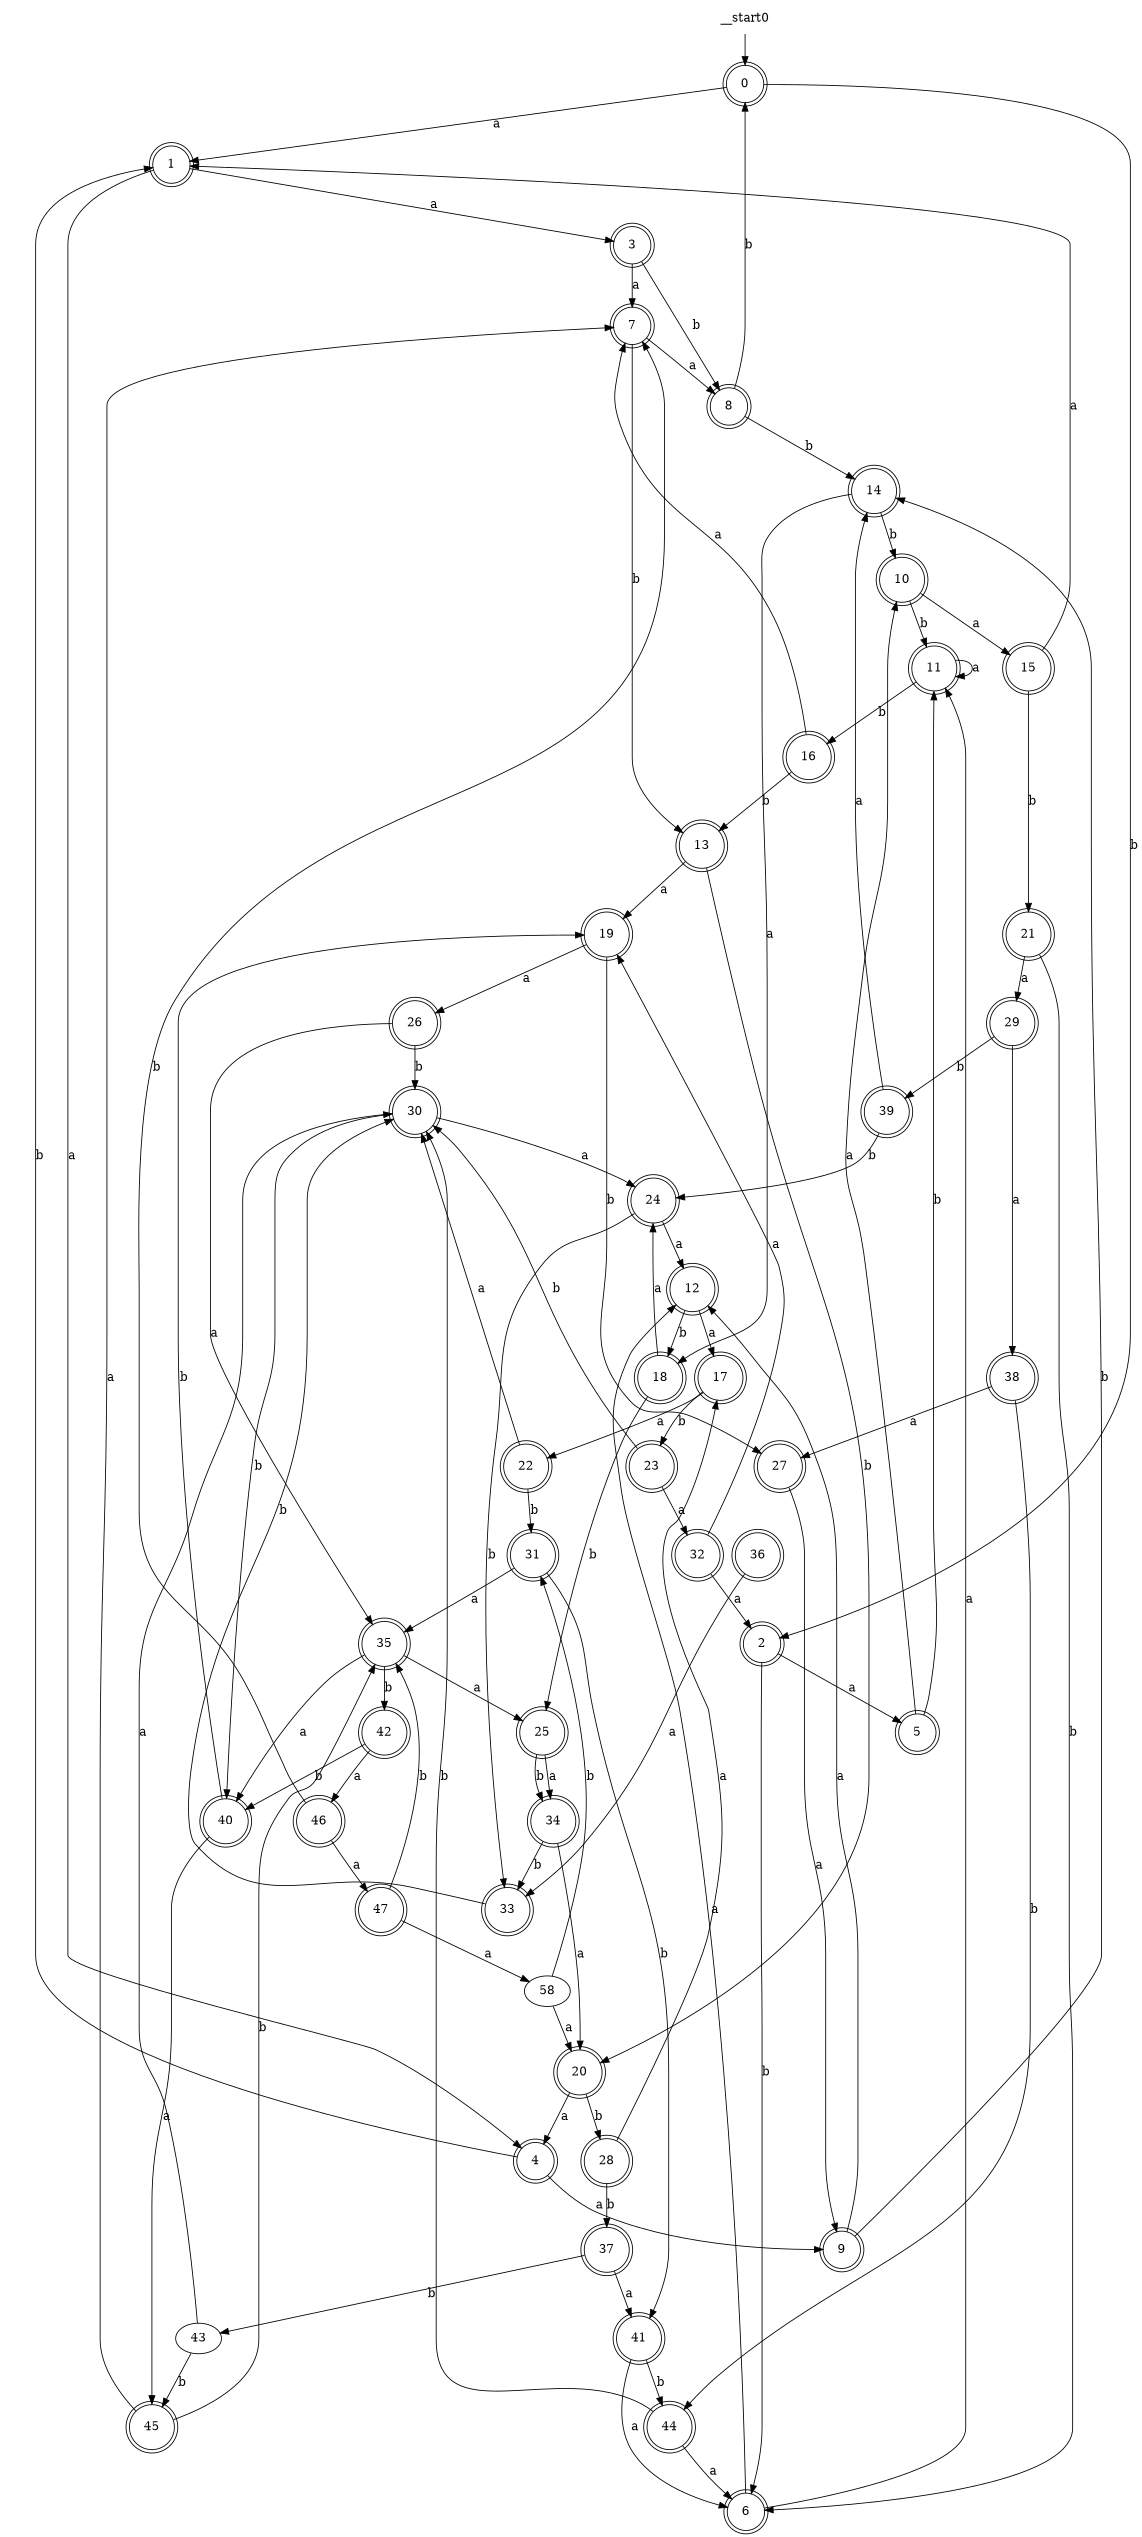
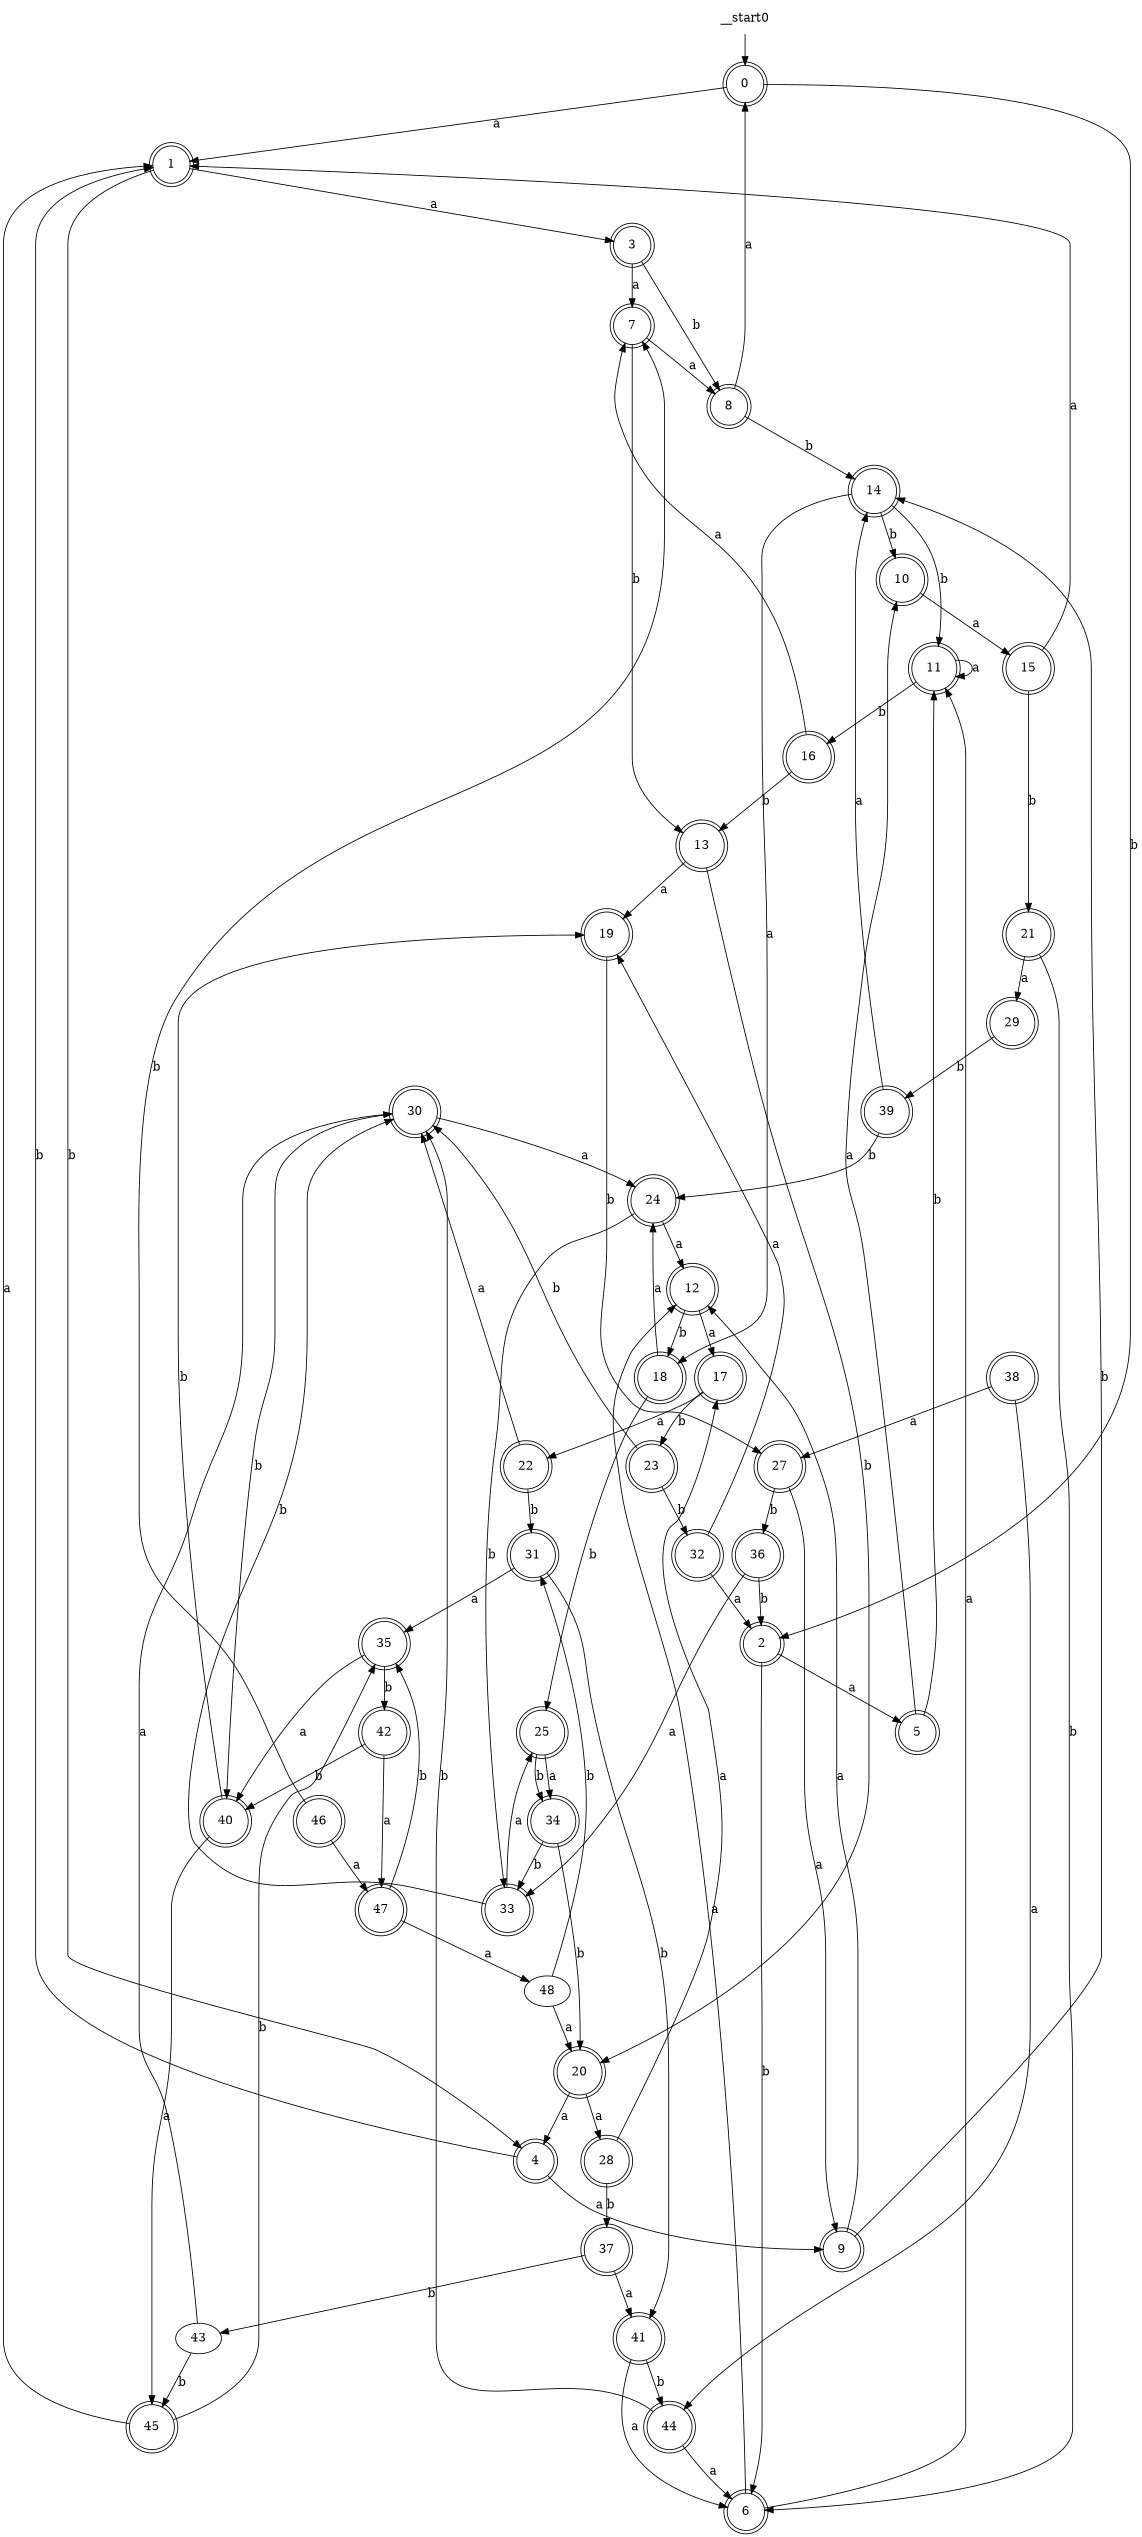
edge "8" -> "0": label "b" -> "a"
edge "10" -> "11": now "14" -> "11"
node "26": removed
edge "1" -> "4": label "a" -> "b"
edge "45" -> "7": now "45" -> "1"
edge "29" -> "38": removed, label "a"
edge "27" -> "36": added, label "b"
edge "23" -> "32": label "a" -> "b"
edge "36" -> "2": added, label "b"
edge "35" -> "25": now "33" -> "25"
edge "42" -> "46": now "42" -> "47"
edge "38" -> "44": label "b" -> "a"
edge "34" -> "20": label "a" -> "b"
node "58": label "58" -> "48"
edge "20" -> "28": label "b" -> "a"
